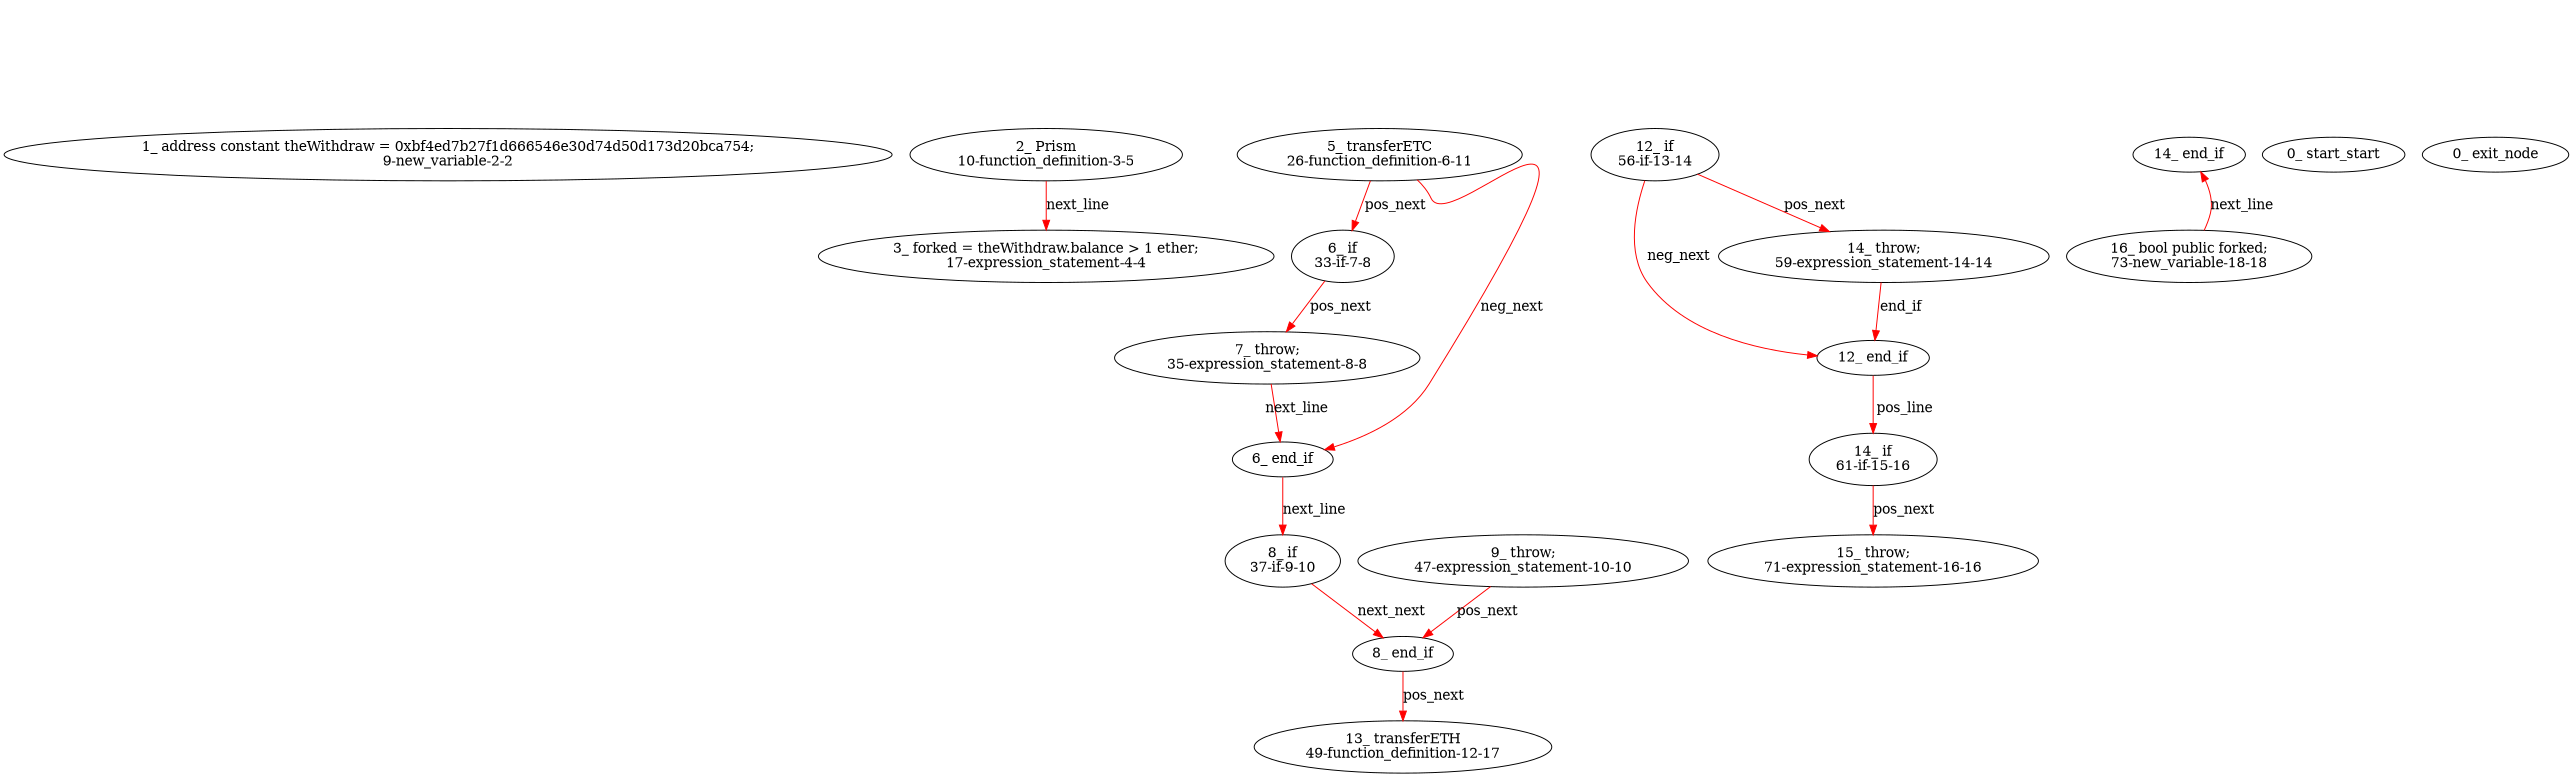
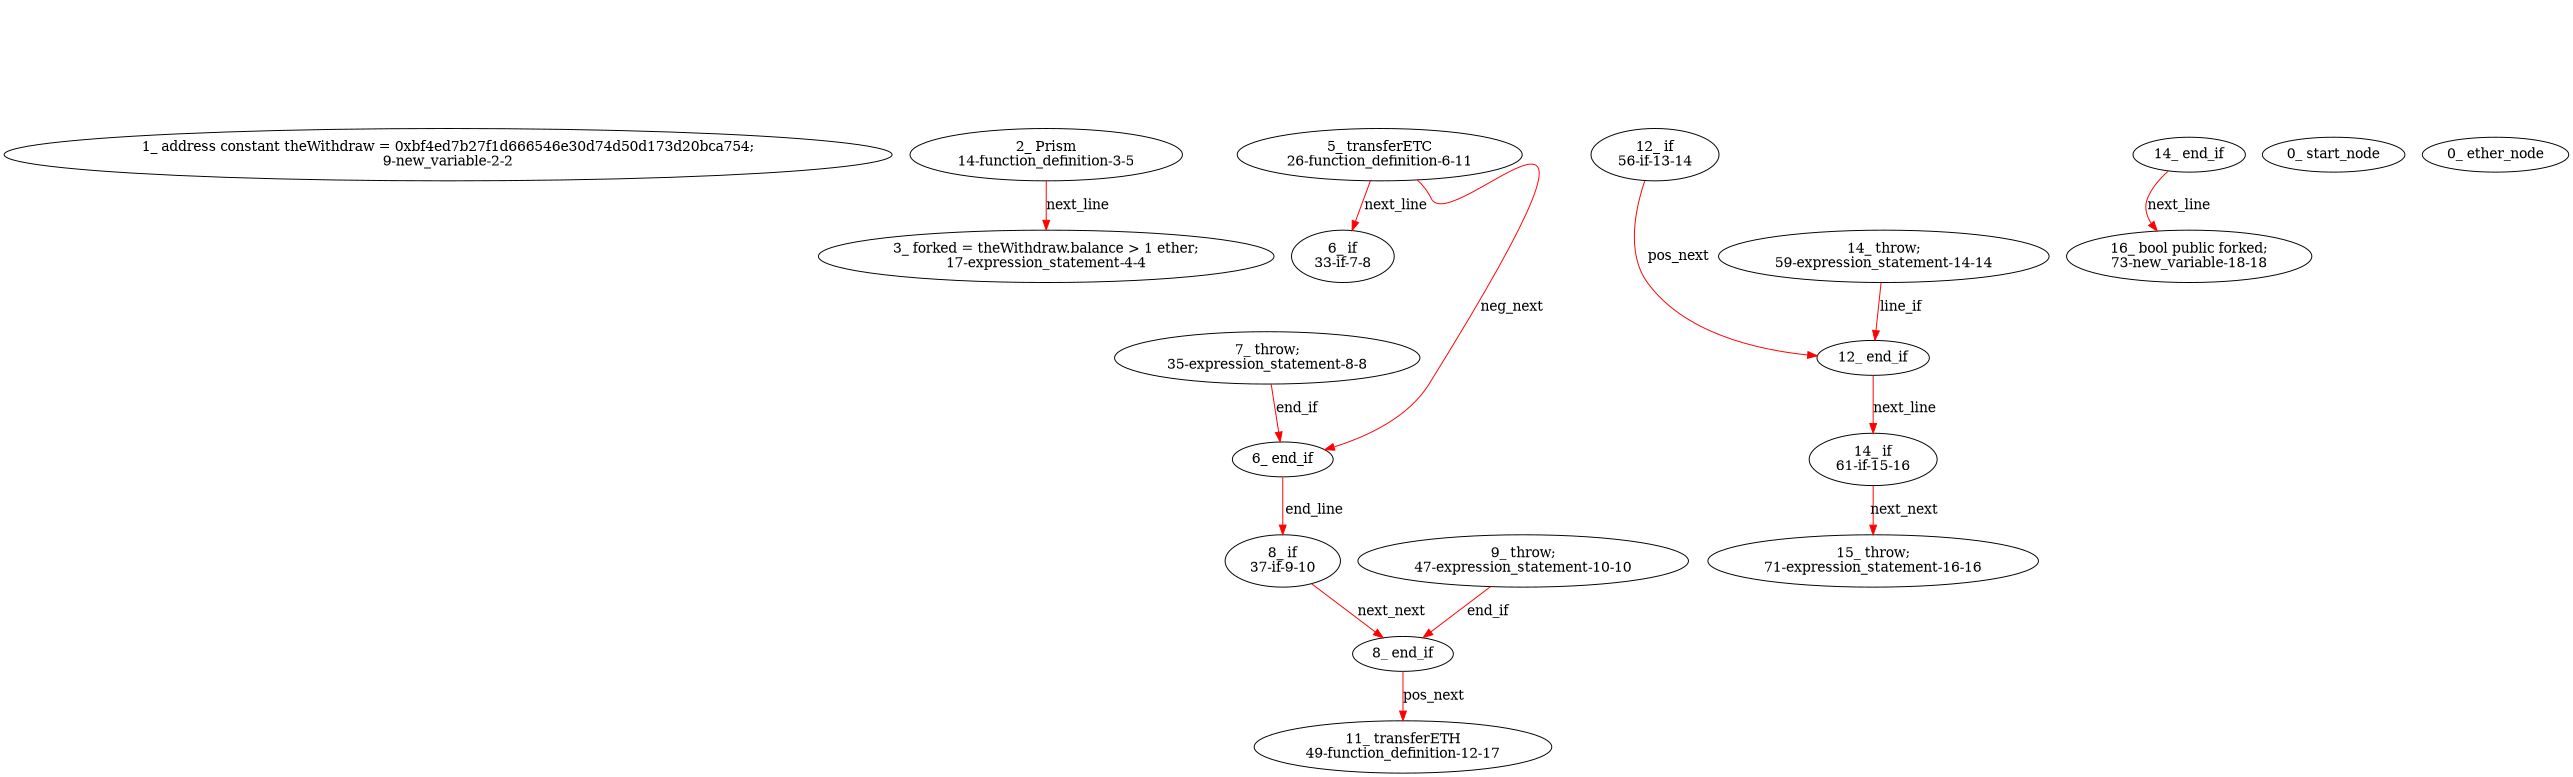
node "2_ Prism 10-function_definition-3-5": label "2_ Prism 10-function_definition-3-5" -> "2_ Prism 14-function_definition-3-5"
node "0_ start_start": label "0_ start_start" -> "0_ start_node"
node "0_ exit_node": label "0_ exit_node" -> "0_ ether_node"
edge "12_ if 56-if-13-14" -> "14_ throw; 59-expression_statement-14-14": removed, label "pos_next"
edge "5_ transferETC 26-function_definition-6-11" -> "6_ if 33-if-7-8": label "pos_next" -> "next_line"
edge "16_ bool public forked; 73-new_variable-18-18" -> "14_ end_if": reversed
edge "12_ if 56-if-13-14" -> "12_ end_if": label "neg_next" -> "pos_next"
edge "6_ if 33-if-7-8" -> "7_ throw; 35-expression_statement-8-8": removed, label "pos_next"
edge "14_ throw; 59-expression_statement-14-14" -> "12_ end_if": label "end_if" -> "line_if"
edge "7_ throw; 35-expression_statement-8-8" -> "6_ end_if": label "next_line" -> "end_if"
edge "12_ end_if" -> "14_ if 61-if-15-16": label "pos_line" -> "next_line"
edge "6_ end_if" -> "8_ if 37-if-9-10": label "next_line" -> "end_line"
edge "14_ if 61-if-15-16" -> "15_ throw; 71-expression_statement-16-16": label "pos_next" -> "next_next"
edge "9_ throw; 47-expression_statement-10-10" -> "8_ end_if": label "pos_next" -> "end_if"
node "13_ transferETH 49-function_definition-12-17": label "13_ transferETH 49-function_definition-12-17" -> "11_ transferETH 49-function_definition-12-17"
